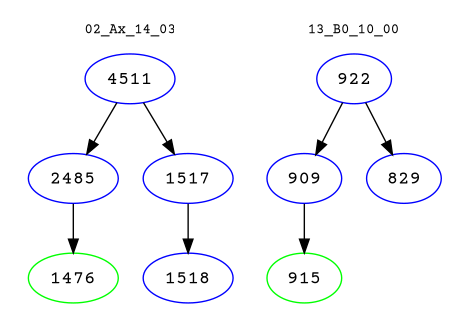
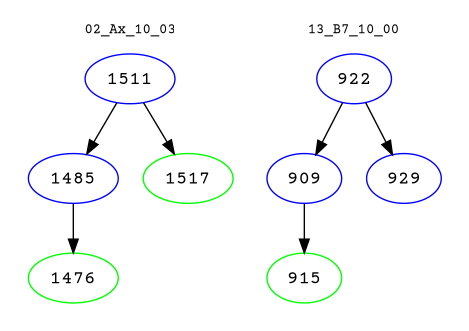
cluster "02_Ax_14_03": label "02_Ax_14_03" -> "02_Ax_10_03"
cluster "13_B0_10_00": label "13_B0_10_00" -> "13_B7_10_00"
node "4511": label "4511" -> "1511"
node "2485": label "2485" -> "1485"
node "1517": color blue -> green
node "829": label "829" -> "929"
node "1518": removed
